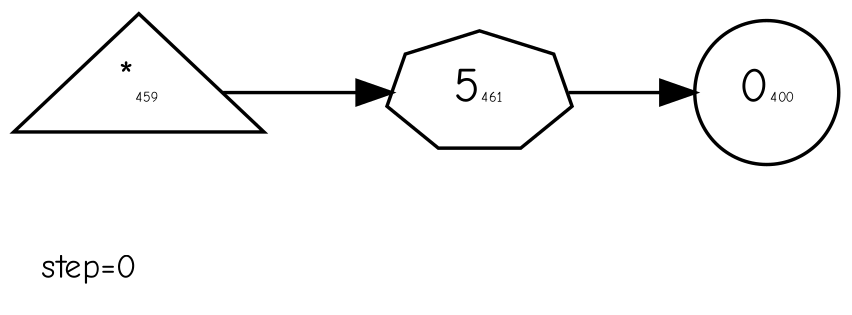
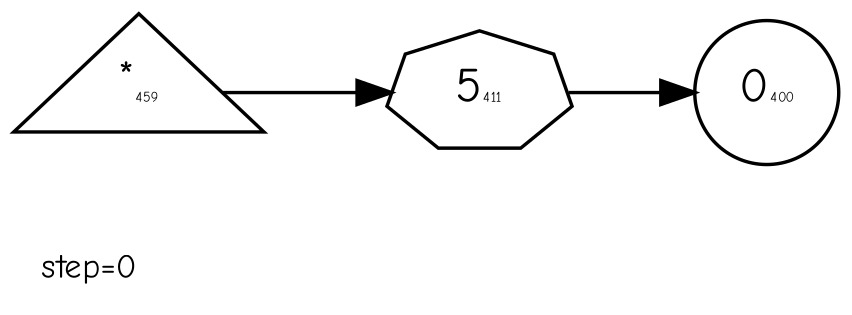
node "5": text "461" -> "411"
